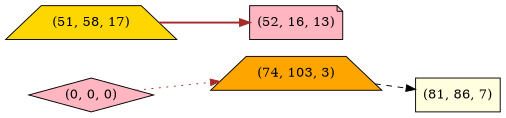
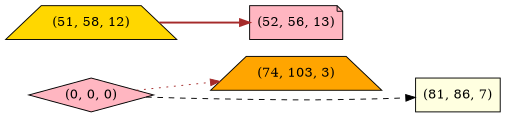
node "(51, 58, 17)": label "(51, 58, 17)" -> "(51, 58, 12)"
node "(52, 16, 13)": label "(52, 16, 13)" -> "(52, 56, 13)"
edge "(74, 103, 3)" -> "(81, 86, 7)": now "(0, 0, 0)" -> "(81, 86, 7)"
